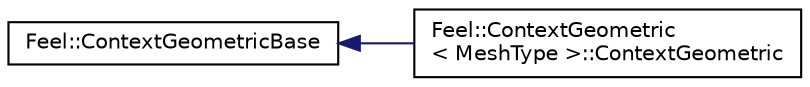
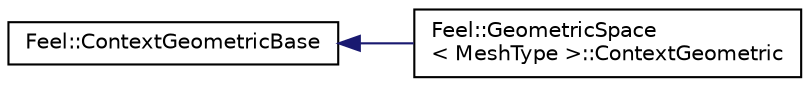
node "Feel::ContextGeometric < MeshType >::ContextGeometric": label "Feel::ContextGeometric < MeshType >::ContextGeometric" -> "Feel::GeometricSpace < MeshType >::ContextGeometric"
